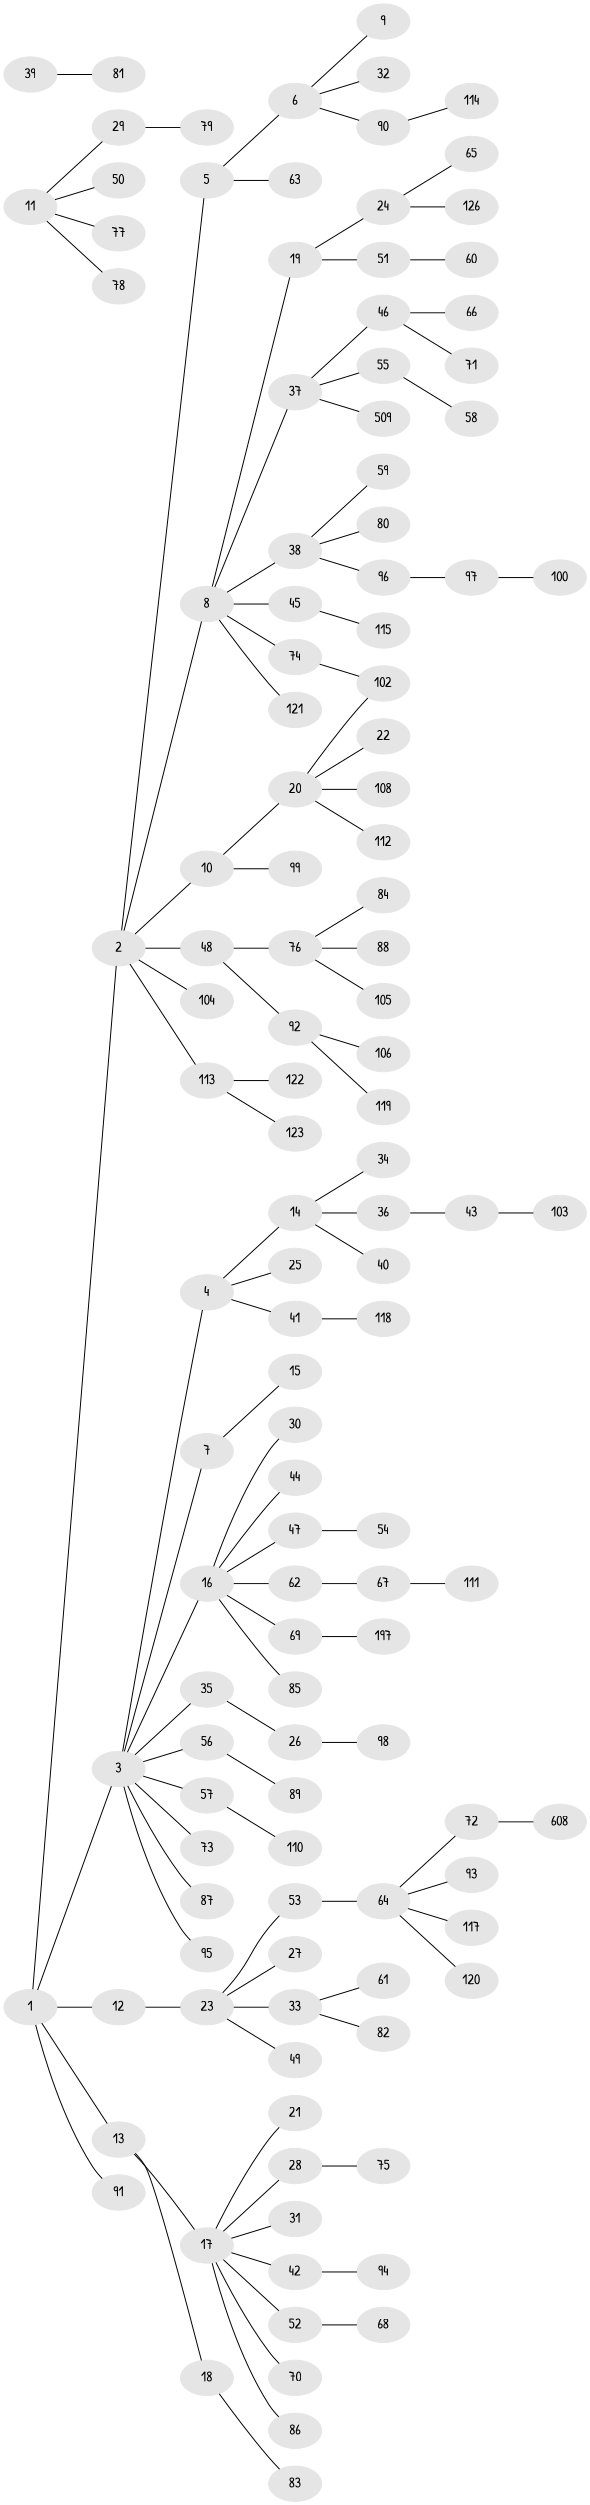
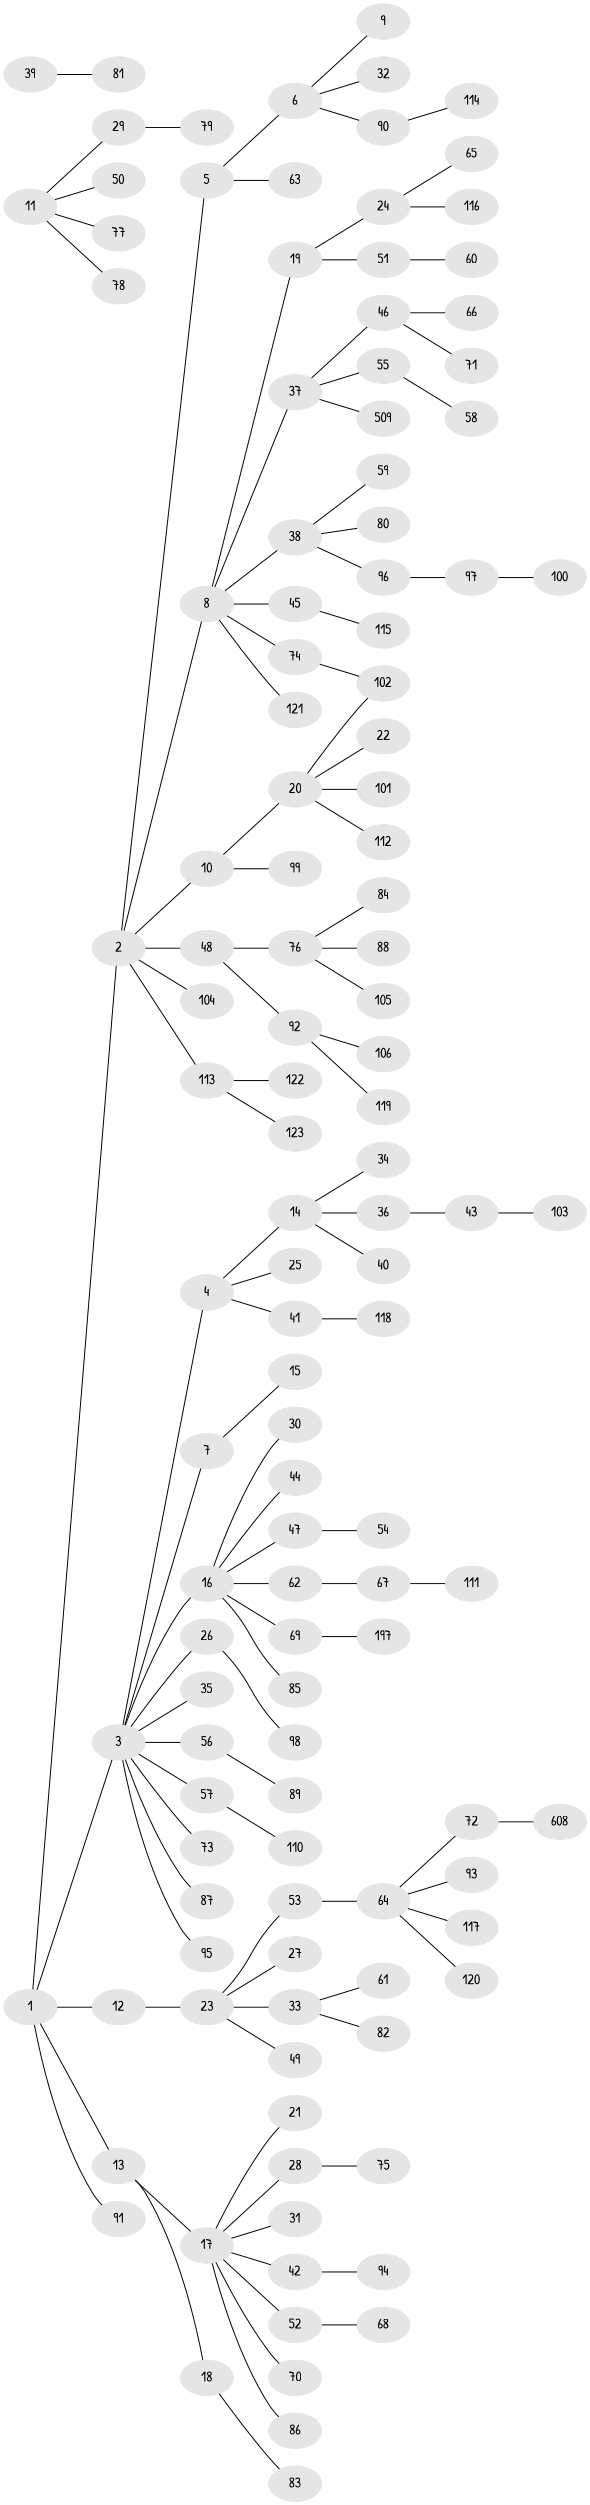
node "126": label "126" -> "116"
node "108": label "108" -> "101"
edge "35" -- "26": now "3" -- "26"
